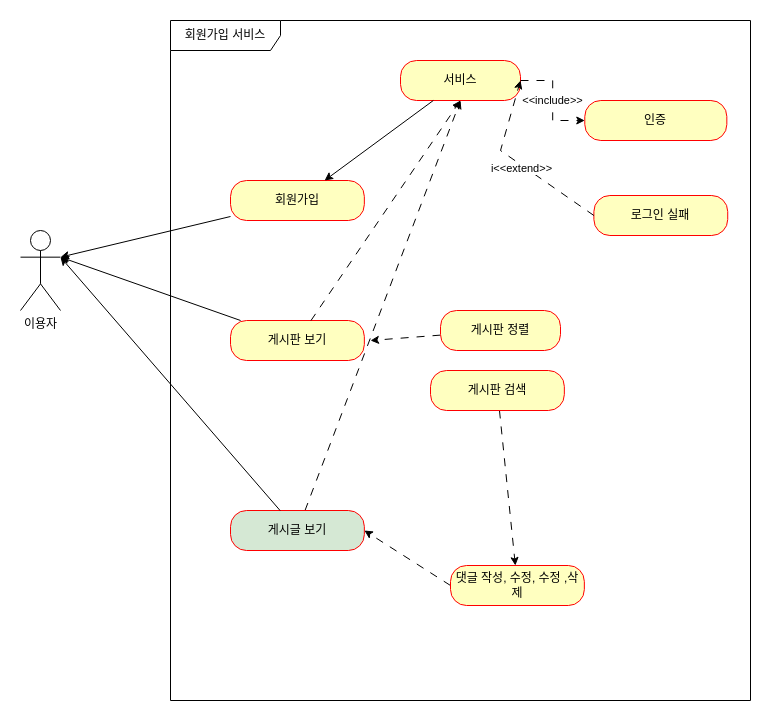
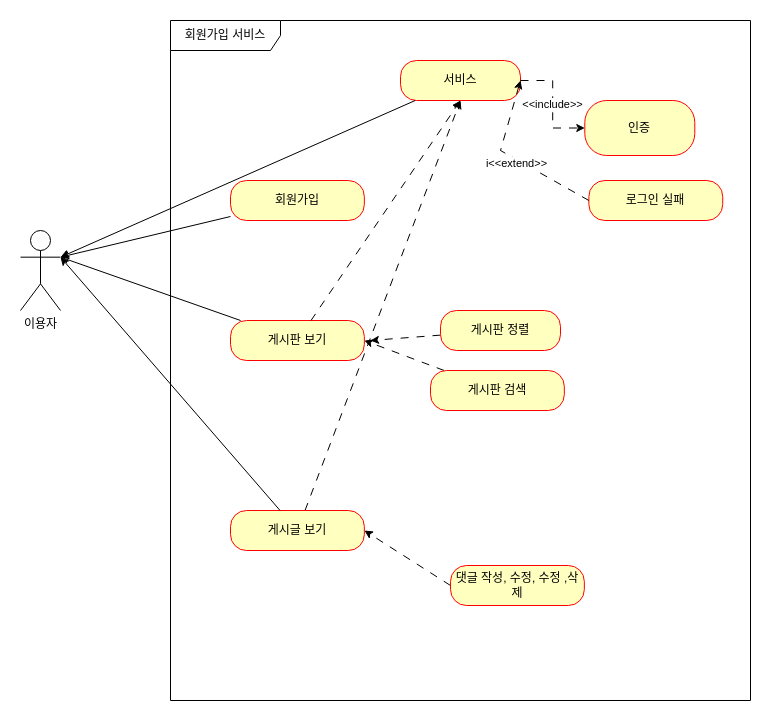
node "인증": size 142x40 -> 110x55
edge "서비스" -> "회원가입": now "서비스" -> "이용자"
node "로그인 실패": moved (661, 216) -> (656, 201)
edge "게시판 보기" -> "이용자": arrowhead classic -> open
edge "게시판 검색" -> "댓글 작성, 수정, 수정 ,삭제": now "게시판 검색" -> "게시판 보기"
node "게시글 보기": fillcolor #d5e8d4 -> #ffffc0
